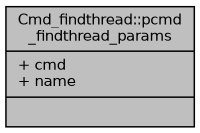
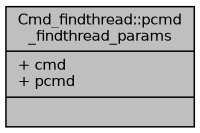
node "Cmd_findthread::pcmd": text "+ name" -> "+ pcmd"
